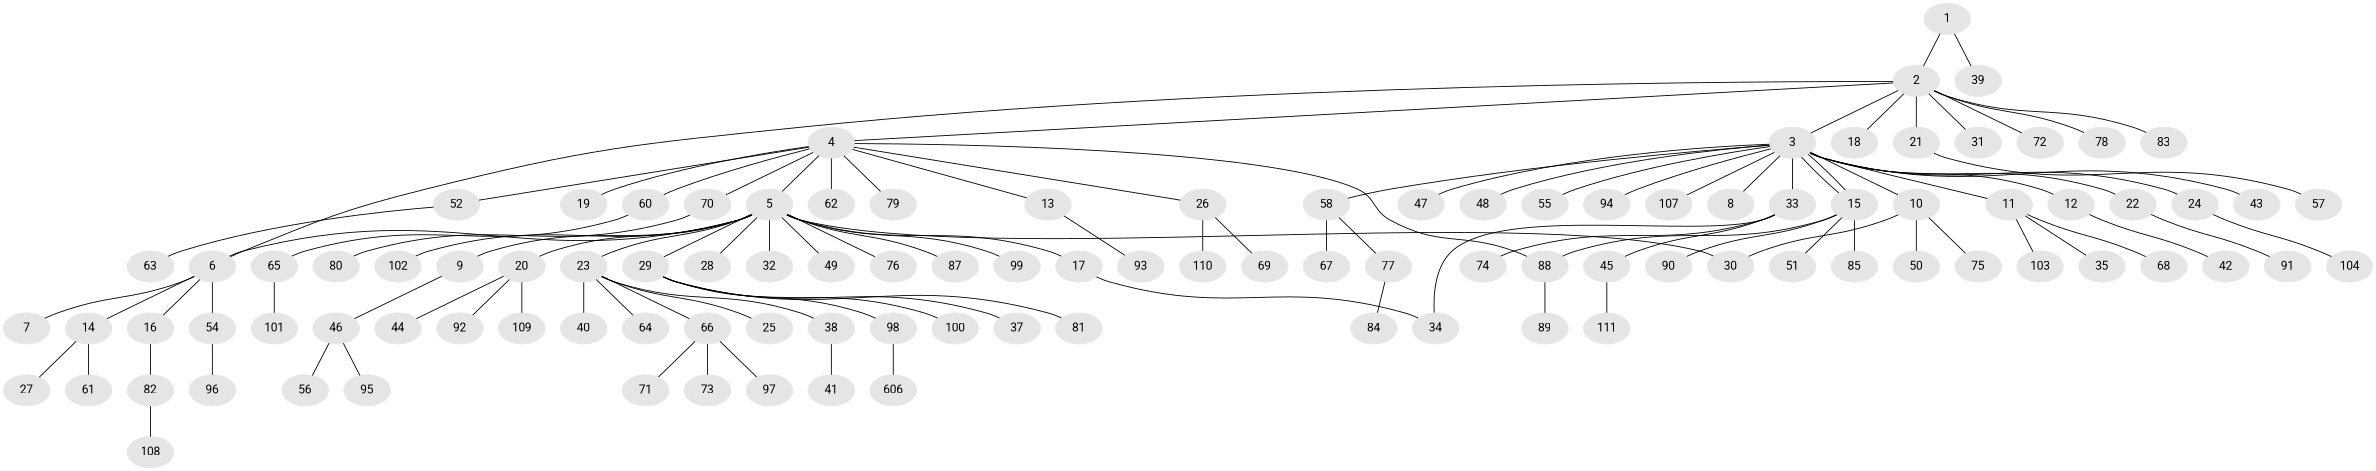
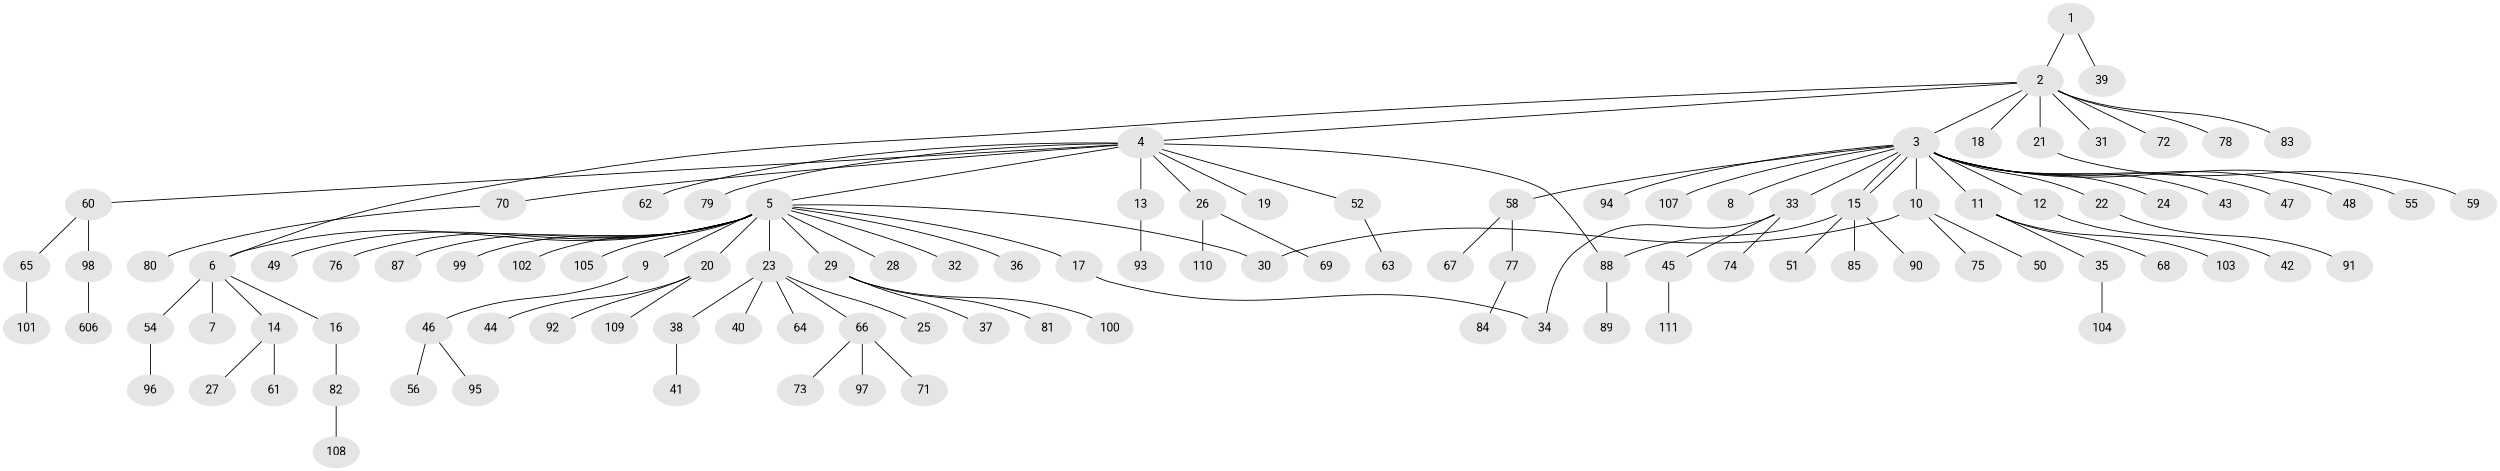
node "57": label "57" -> "59"
edge "24" -- "104": now "35" -- "104"
node "105": added
node "36": added
edge "29" -- "98": now "60" -- "98"
